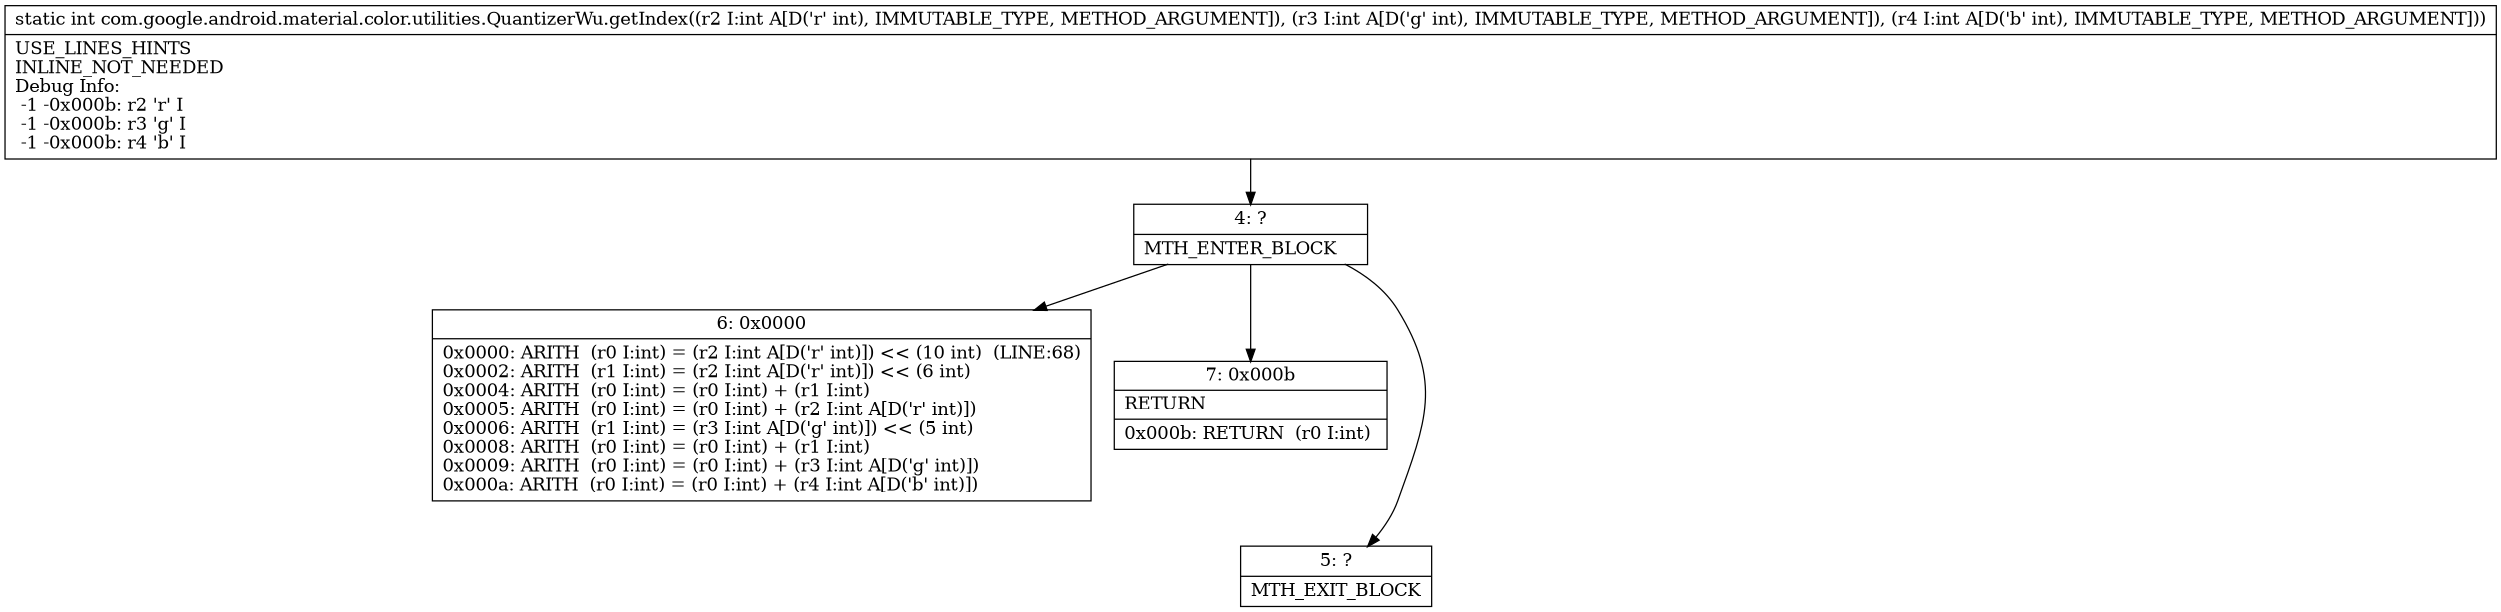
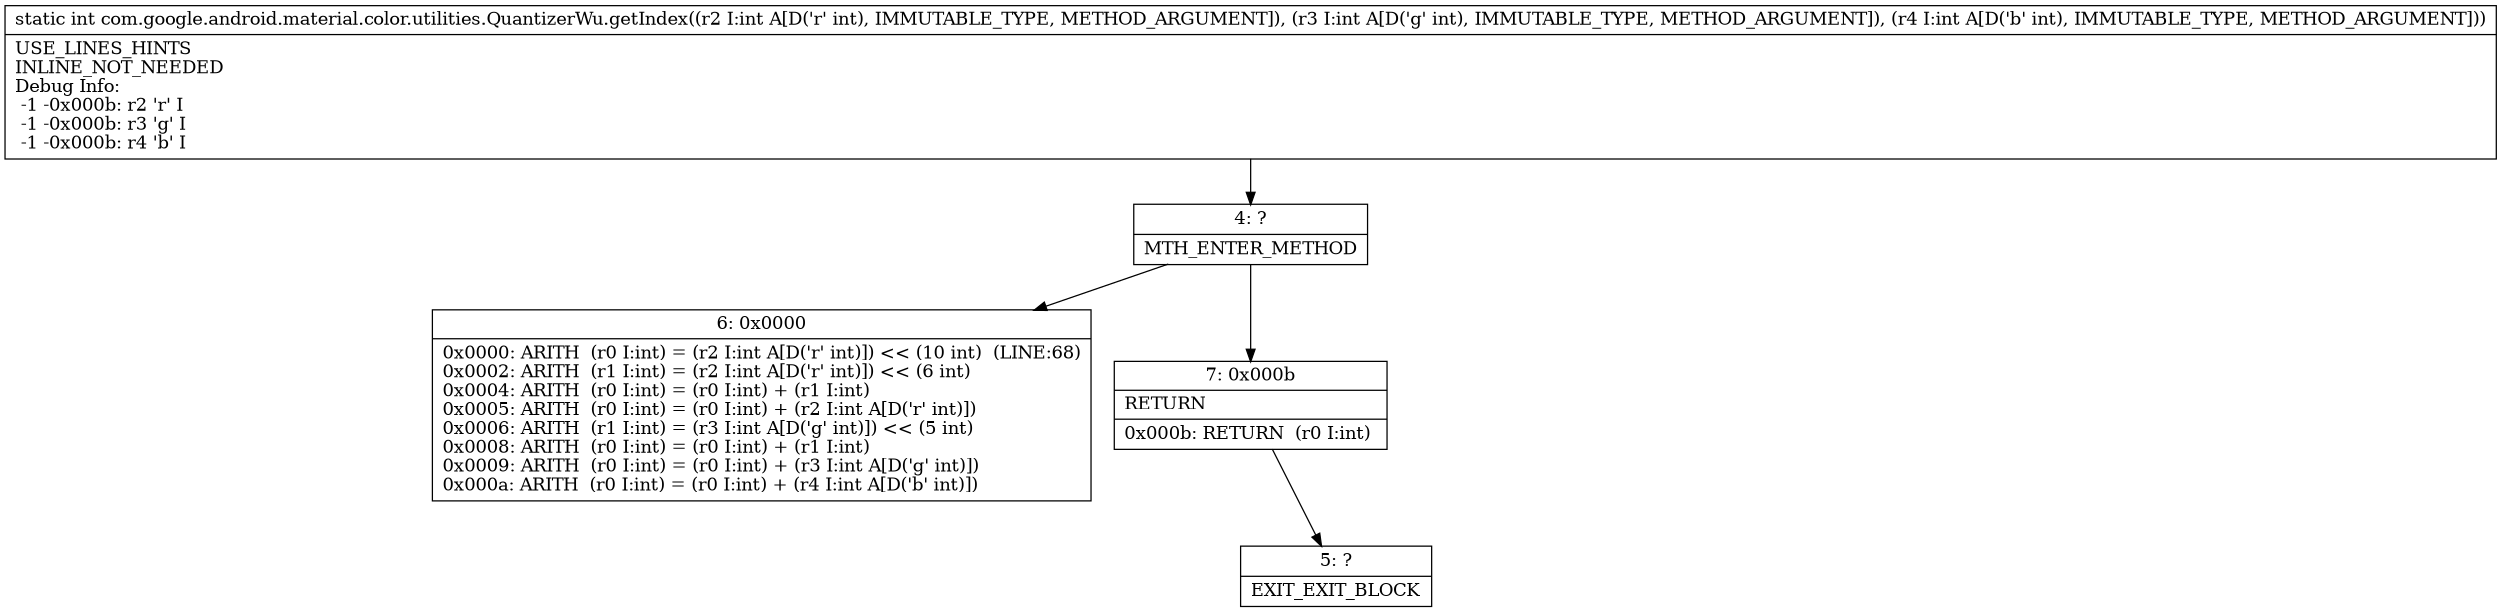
node "4: ?": text "MTH_ENTER_BLOCK" -> "MTH_ENTER_METHOD"
edge "4: ?" -> "5: ?": now "7: 0x000b" -> "5: ?"
node "5: ?": text "MTH_EXIT_BLOCK" -> "EXIT_EXIT_BLOCK"
